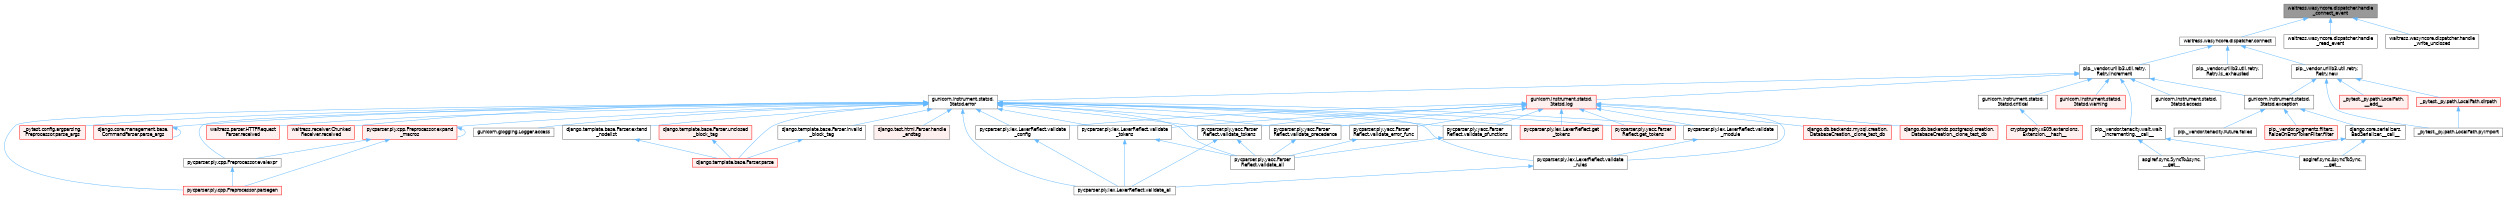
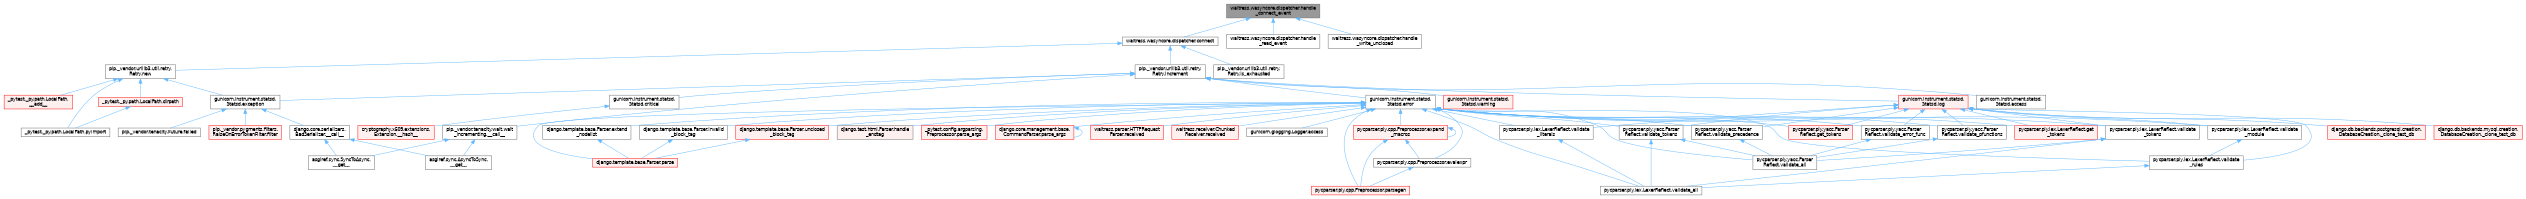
edge "django.template.base.Parser.unclosed _block_tag" -> "gunicorn.instrument.statsd. Statsd.error": added
node "pycparser.ply.lex.LexerReflect.validate _config": label "pycparser.ply.lex.LexerReflect.validate _config" -> "pycparser.ply.lex.LexerReflect.validate _literals"
